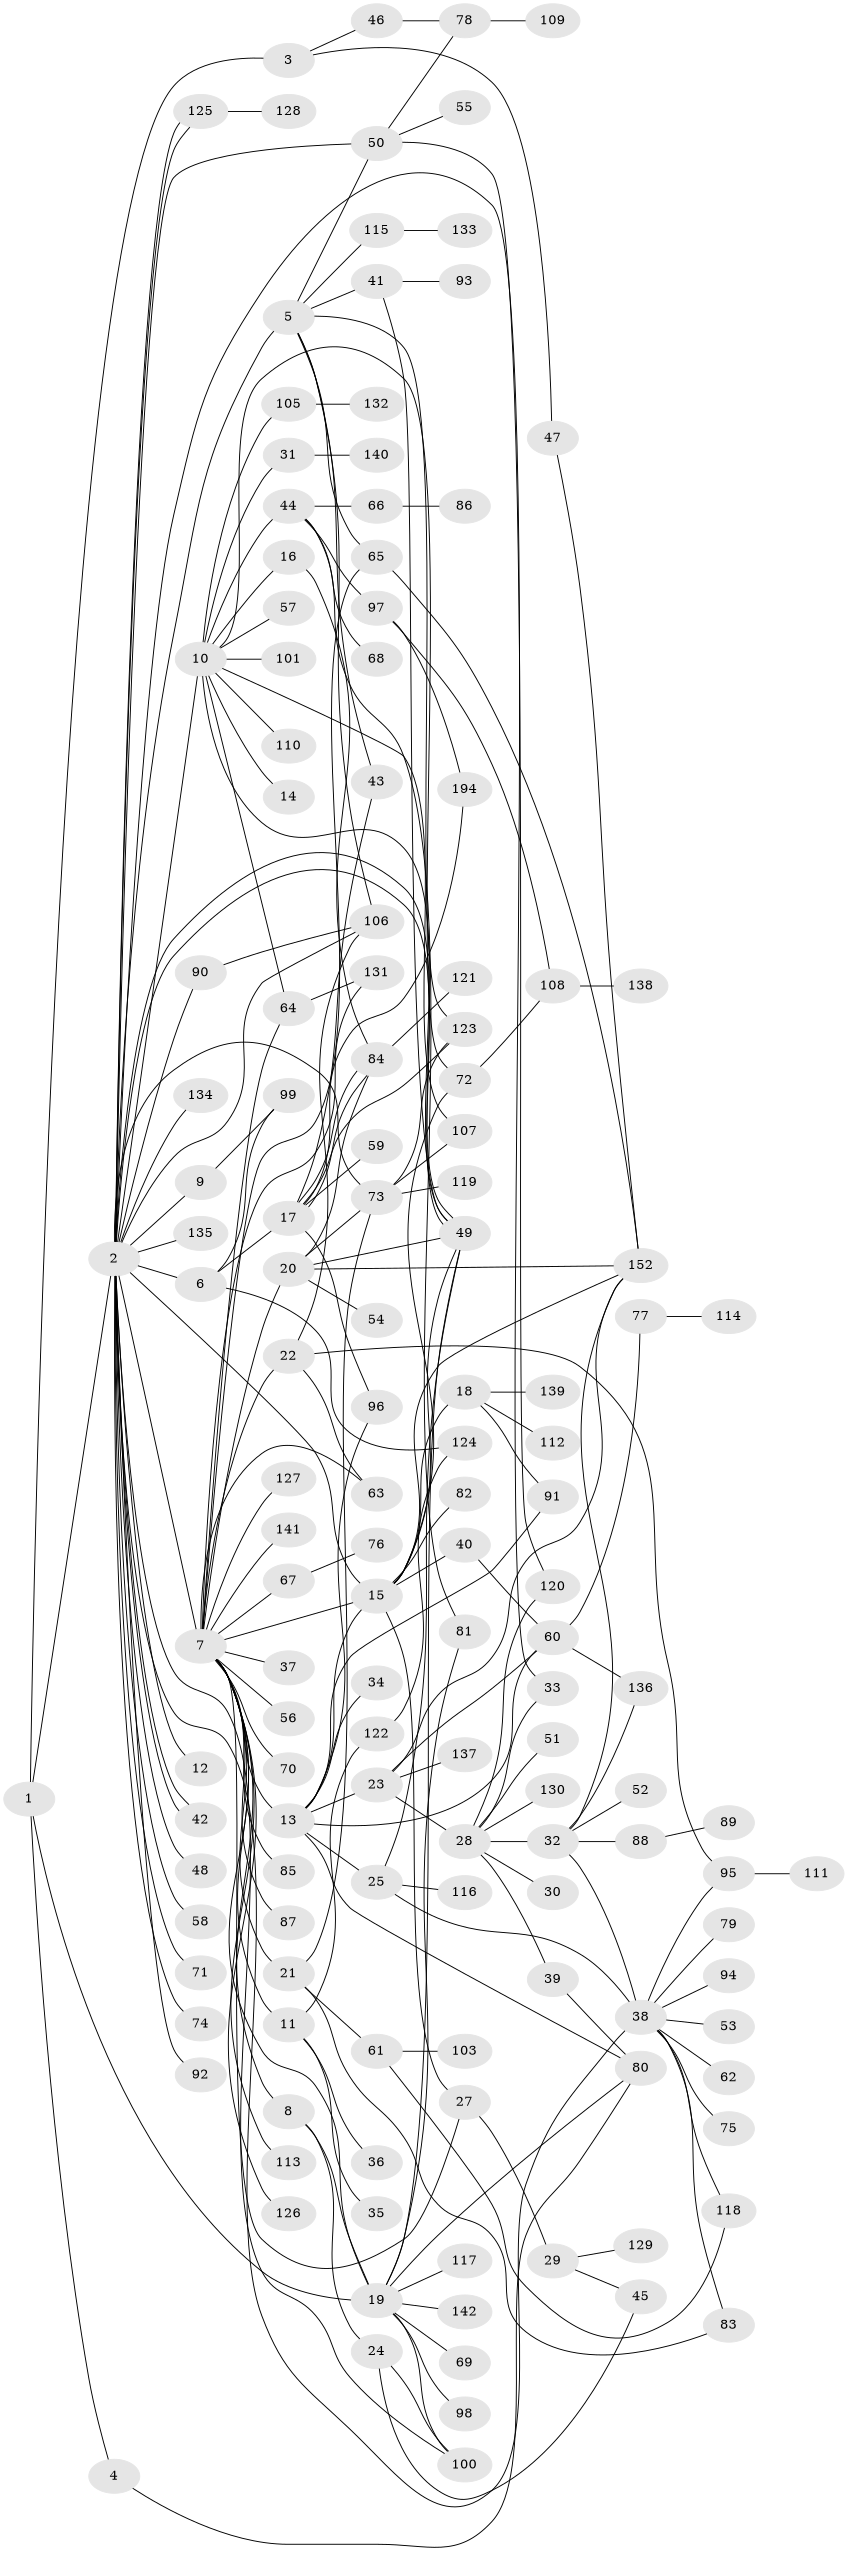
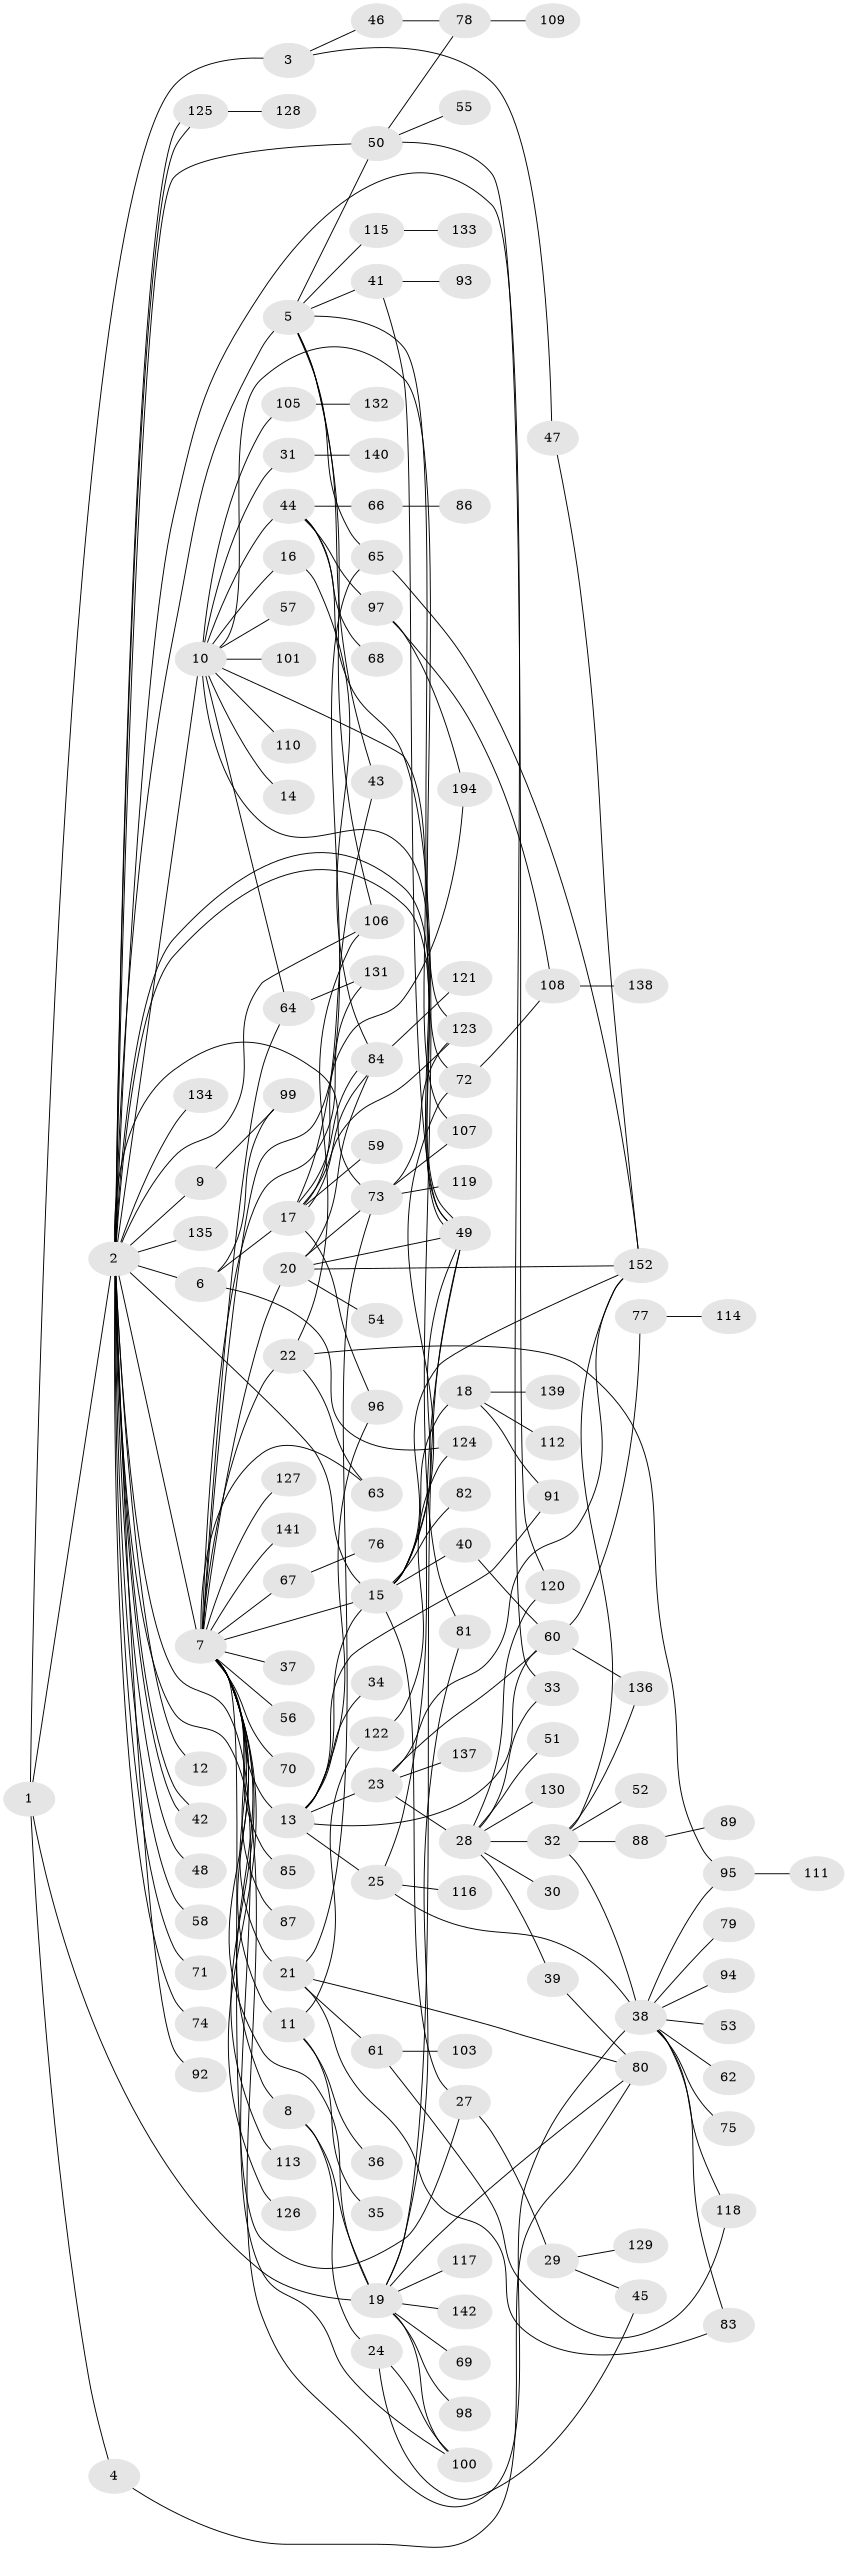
node "90": removed
edge "13" -- "80": now "21" -- "80"
